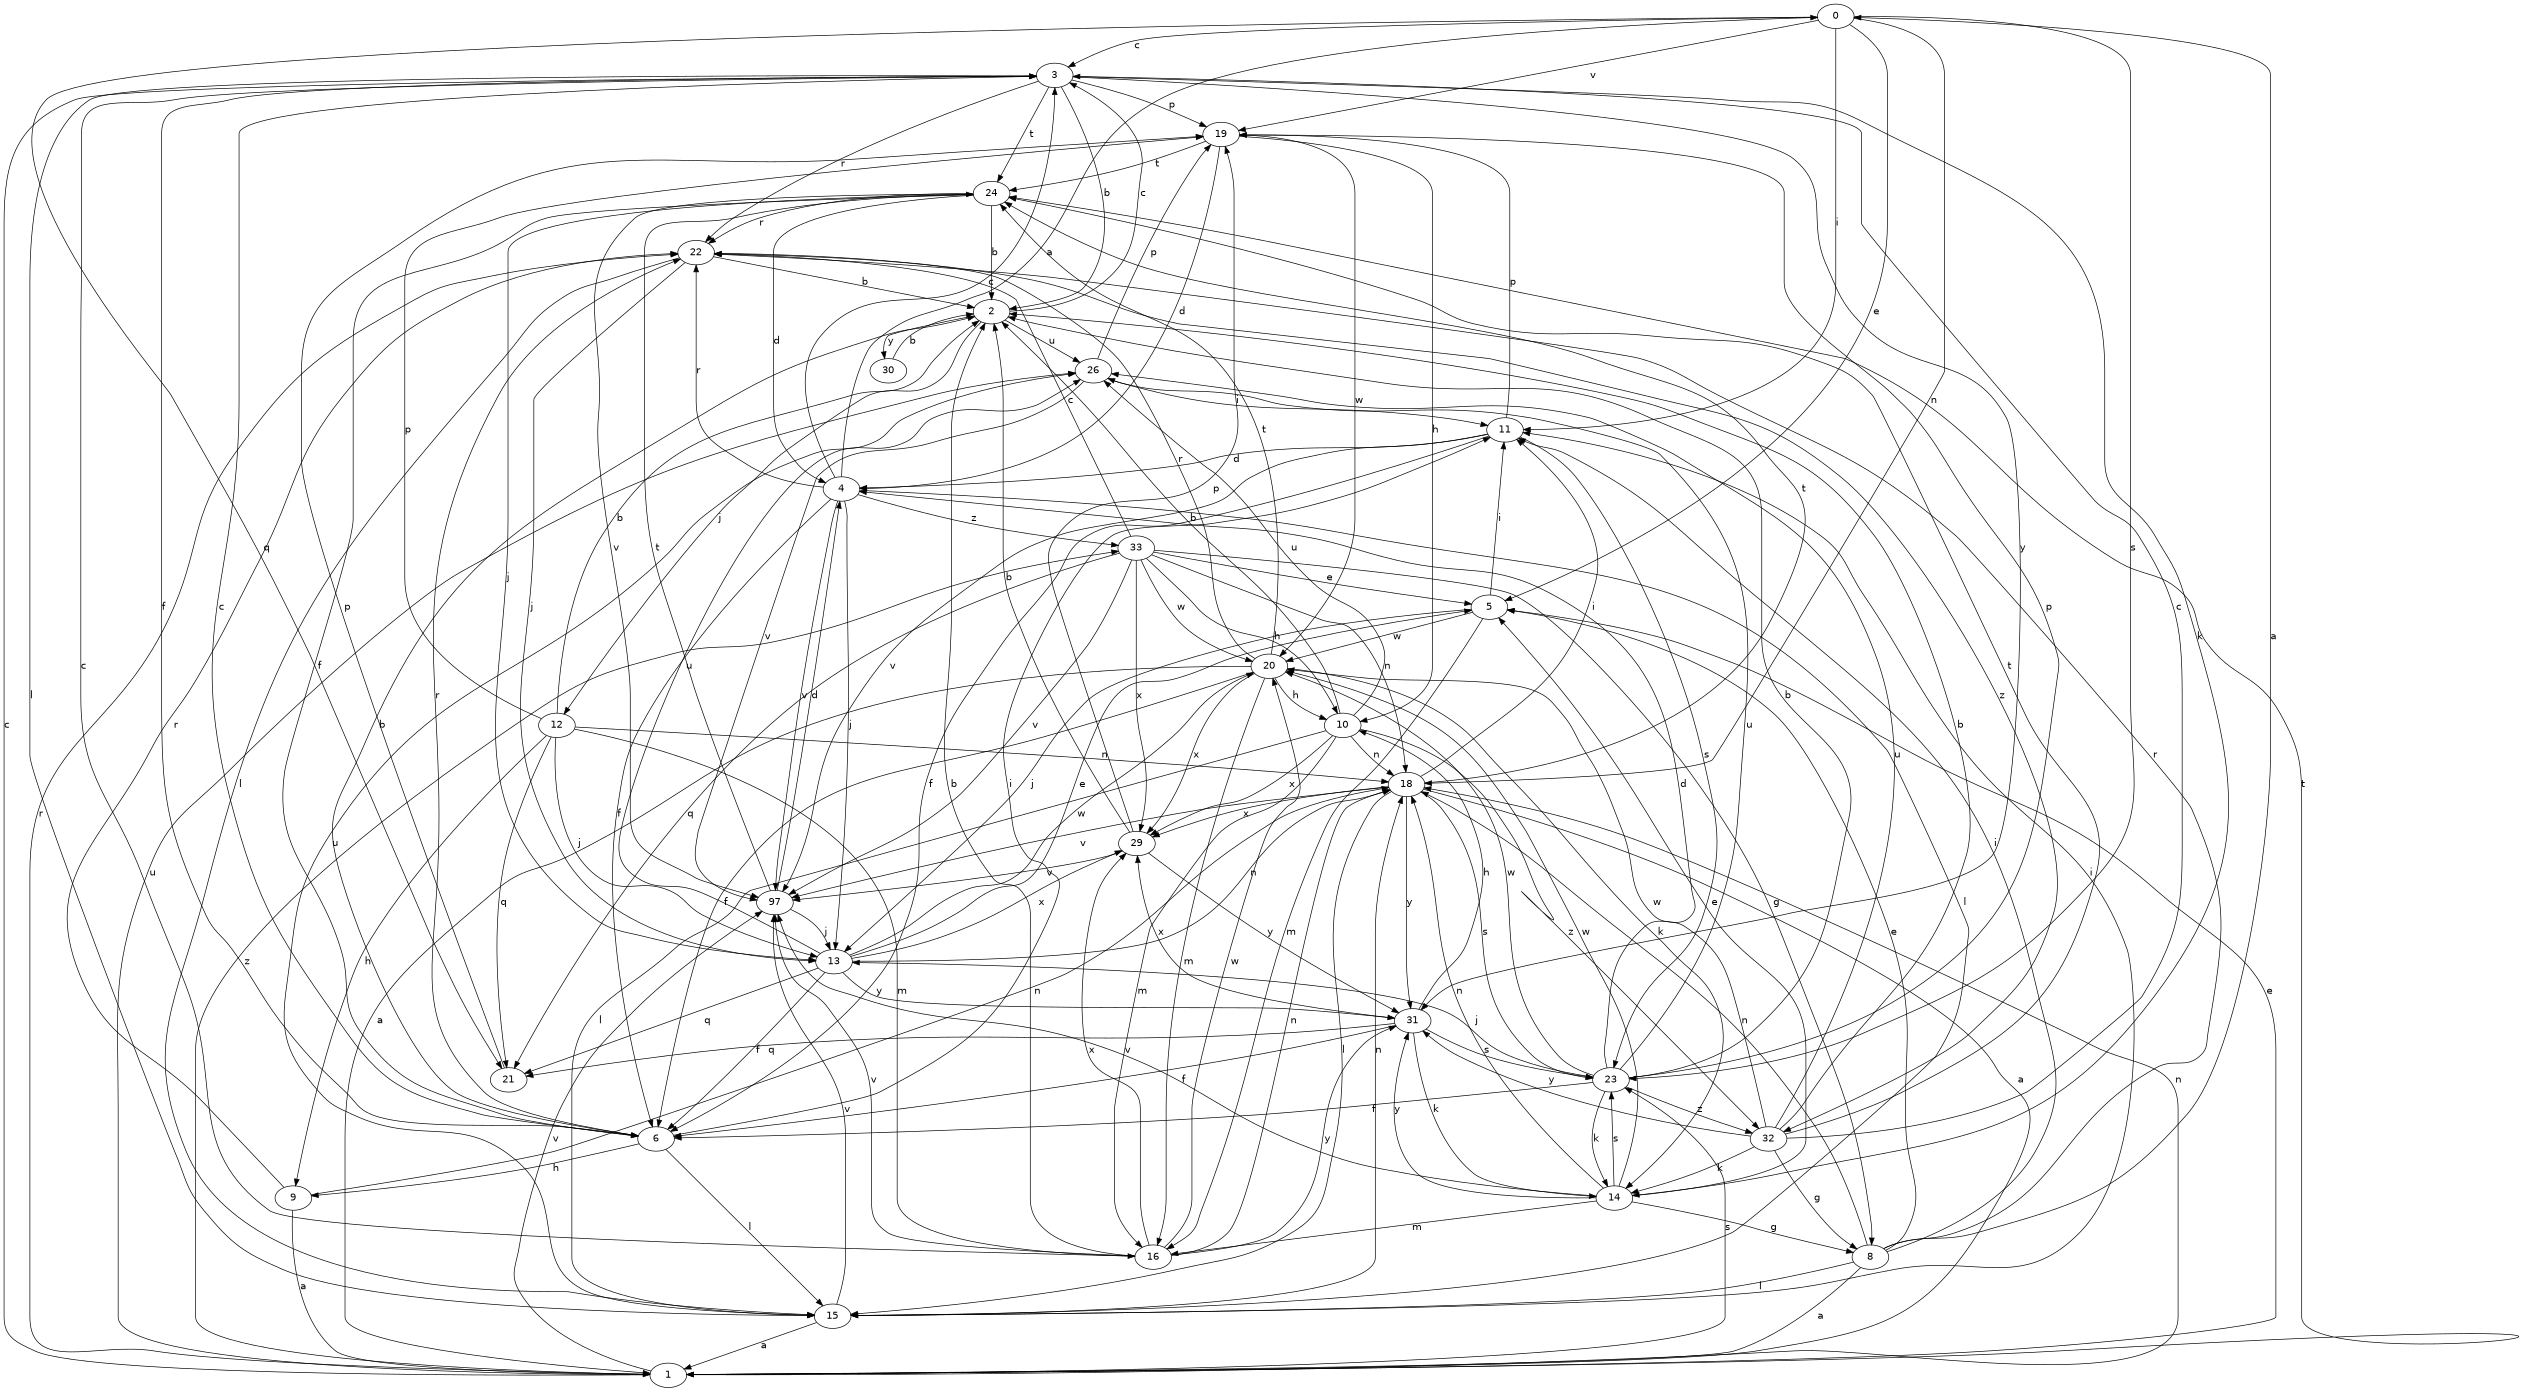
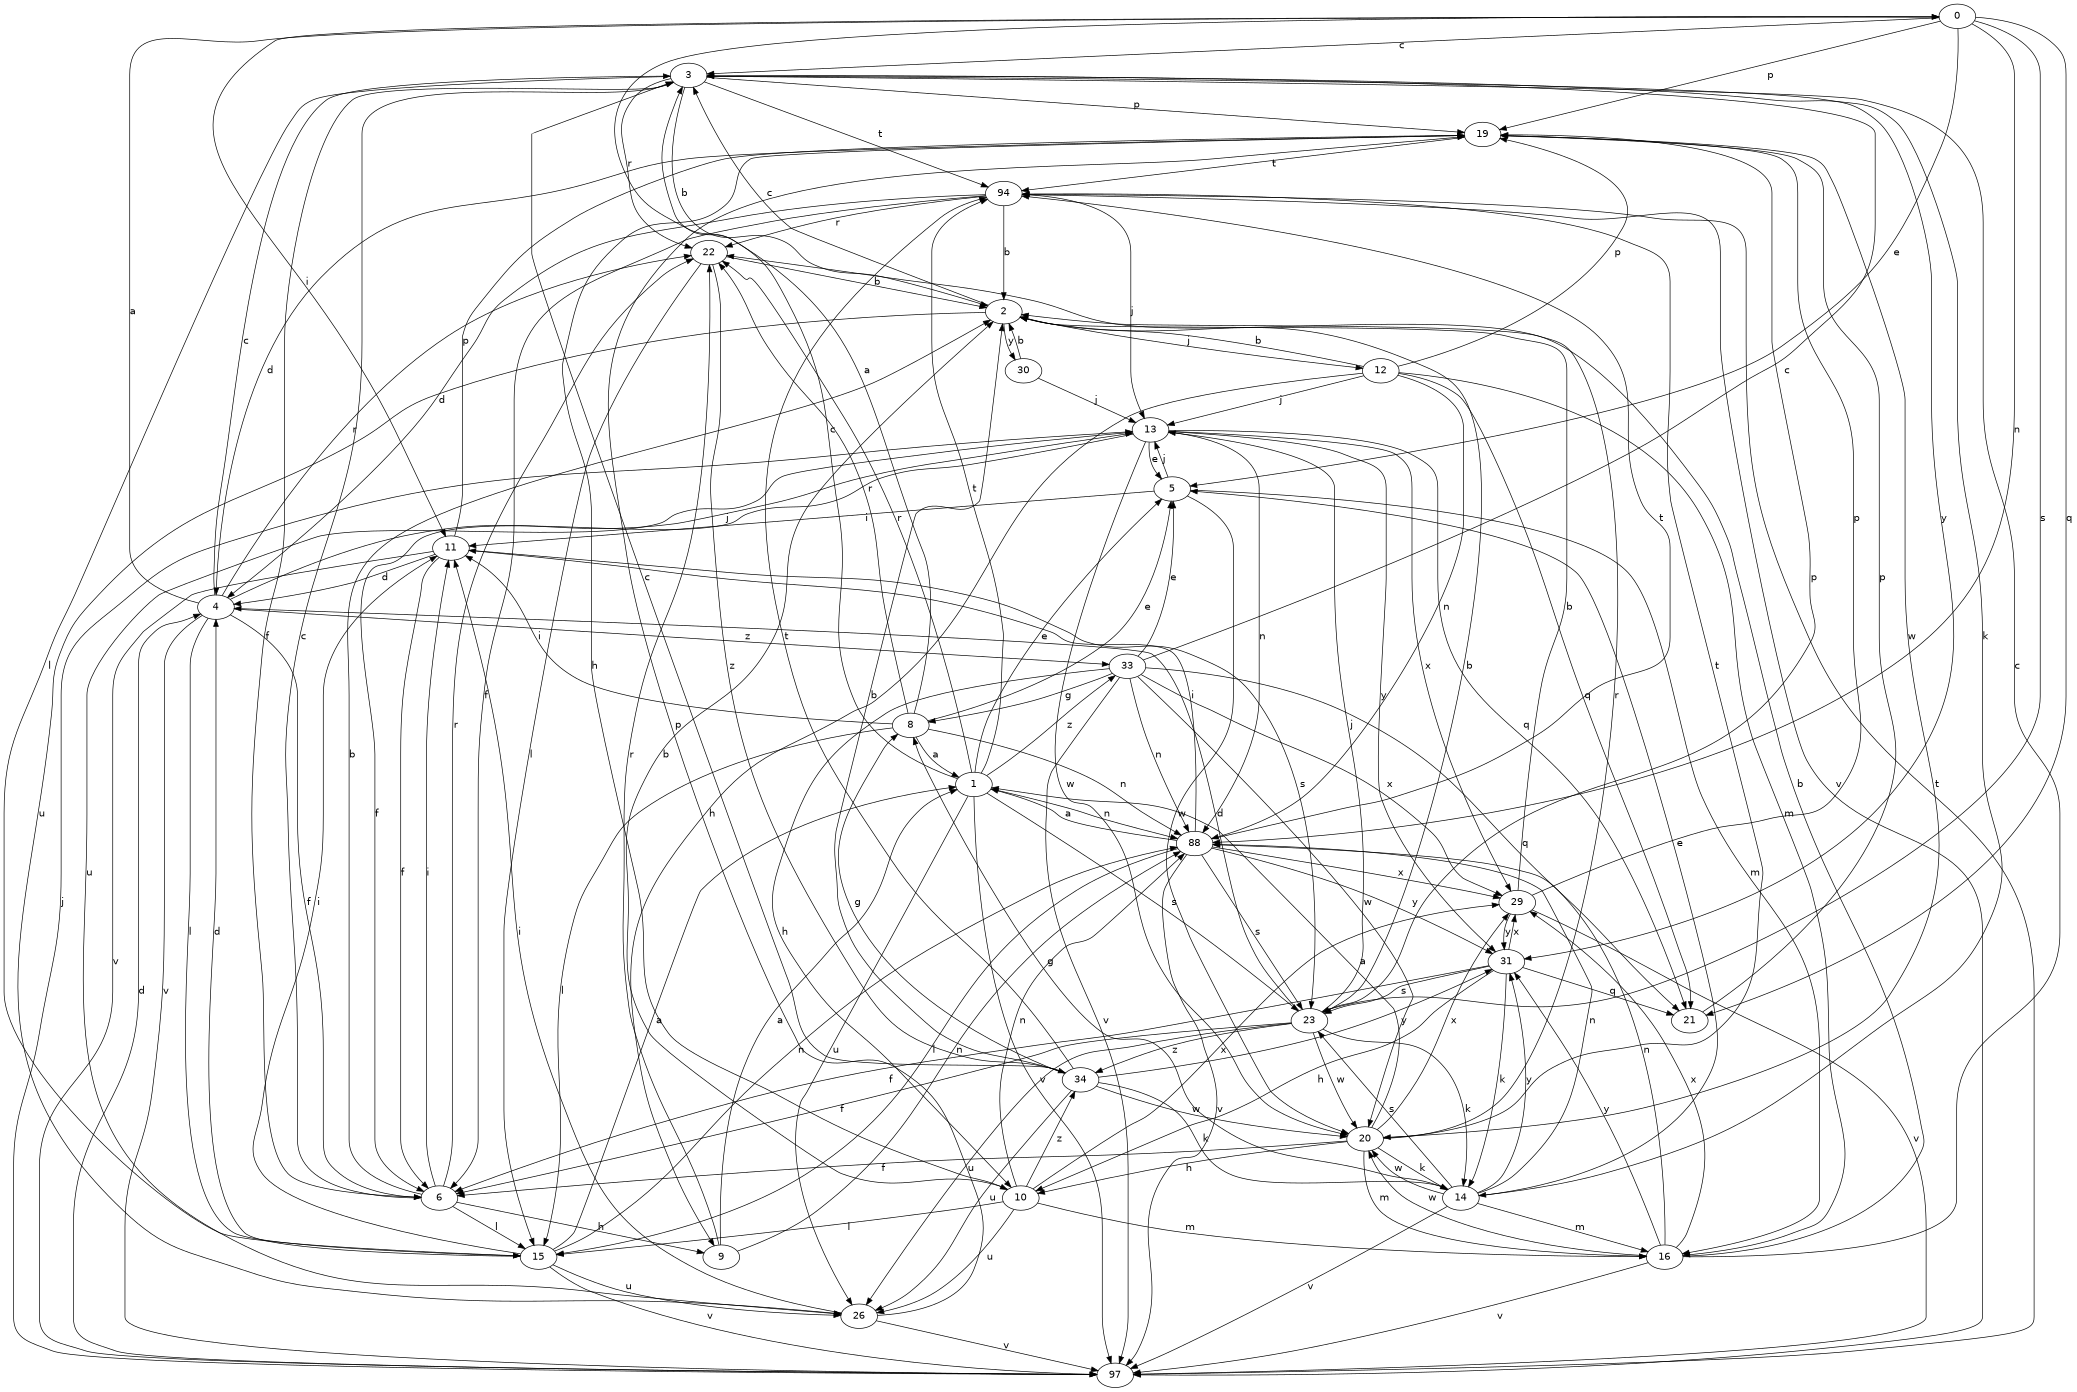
edge "0" -> "19": label "v" -> "p"
node "24": label "24" -> "94"
edge "33" -> "22": now "33" -> "3"
edge "22" -> "13": now "30" -> "13"
node "18": label "18" -> "88"
edge "15" -> "4": added, label "d"
node "32": label "32" -> "34"
